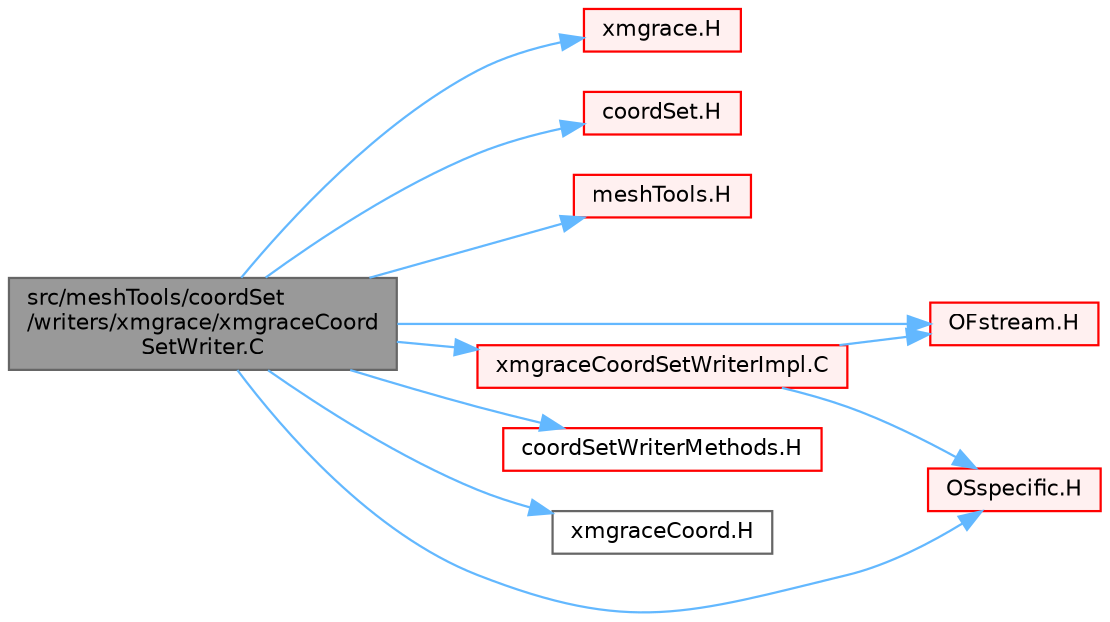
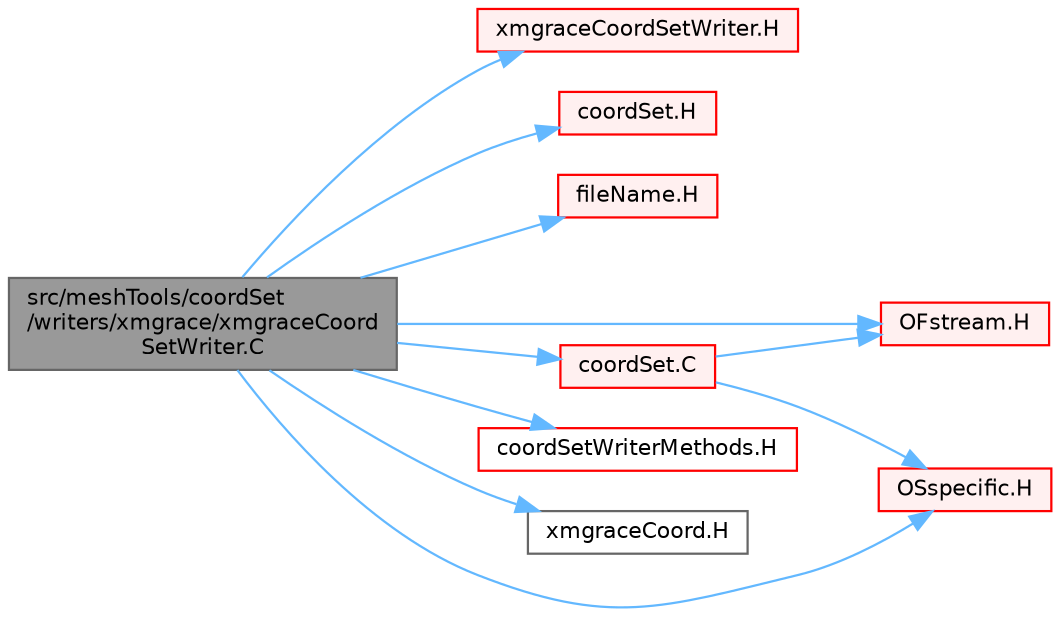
node "xmgrace.H": label "xmgrace.H" -> "xmgraceCoordSetWriter.H"
node "meshTools.H": label "meshTools.H" -> "fileName.H"
node "xmgraceCoordSetWriterImpl.C": label "xmgraceCoordSetWriterImpl.C" -> "coordSet.C"
